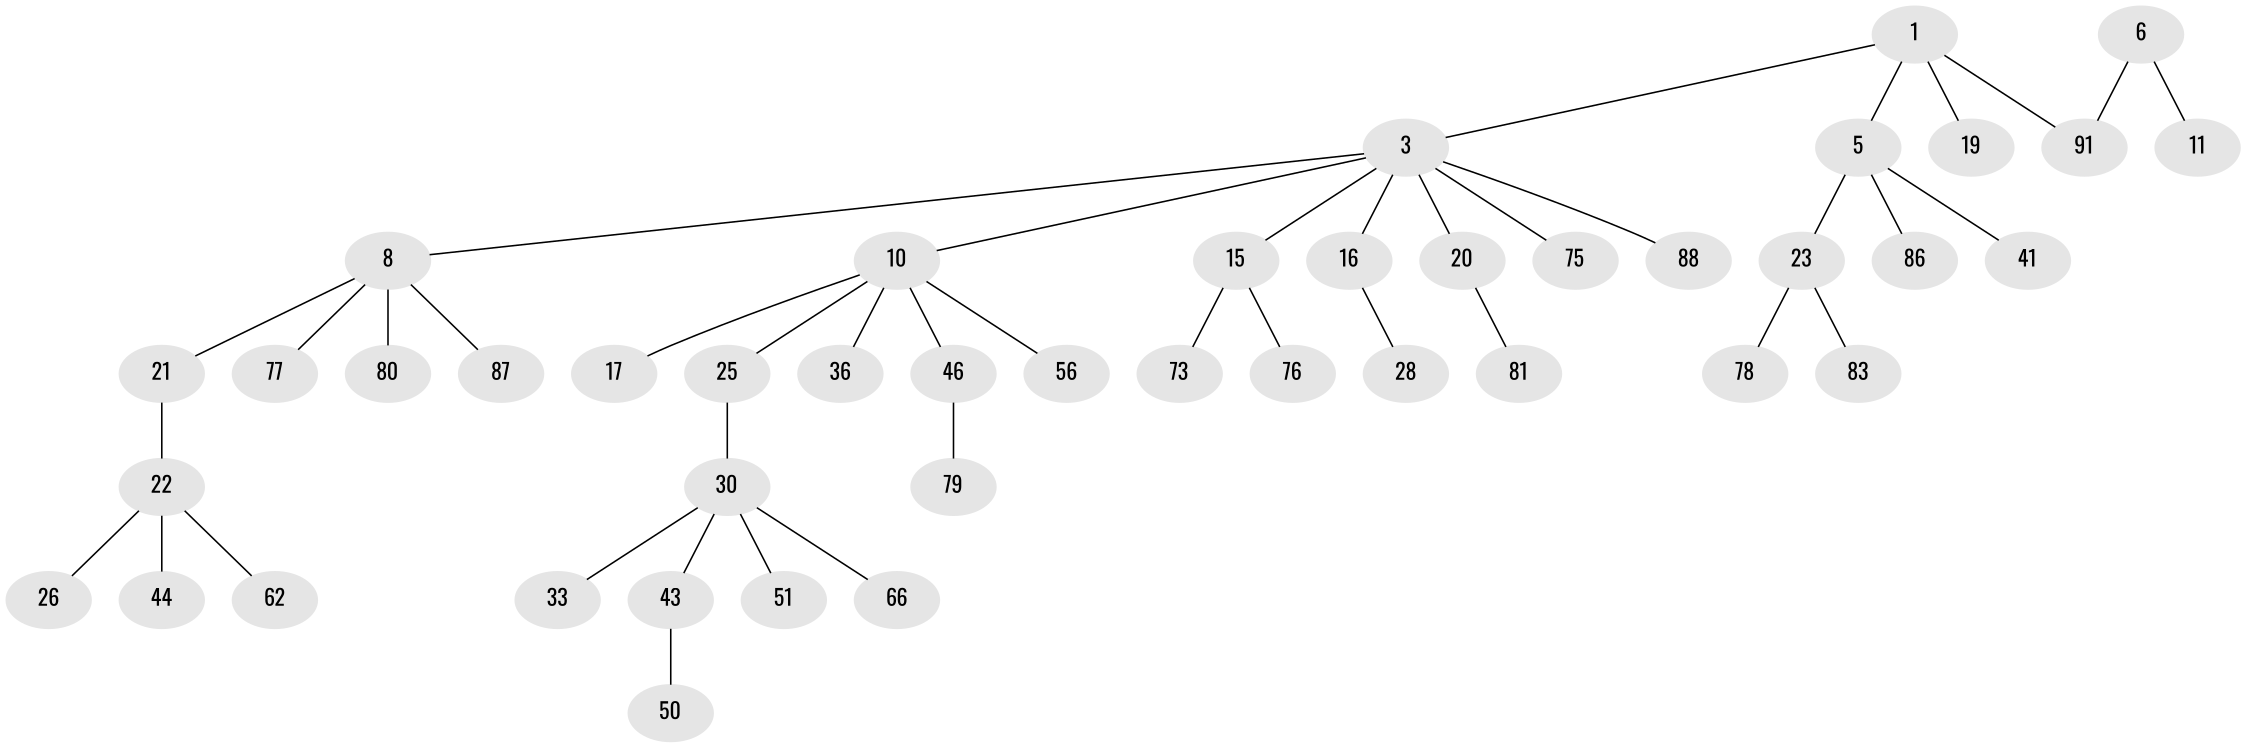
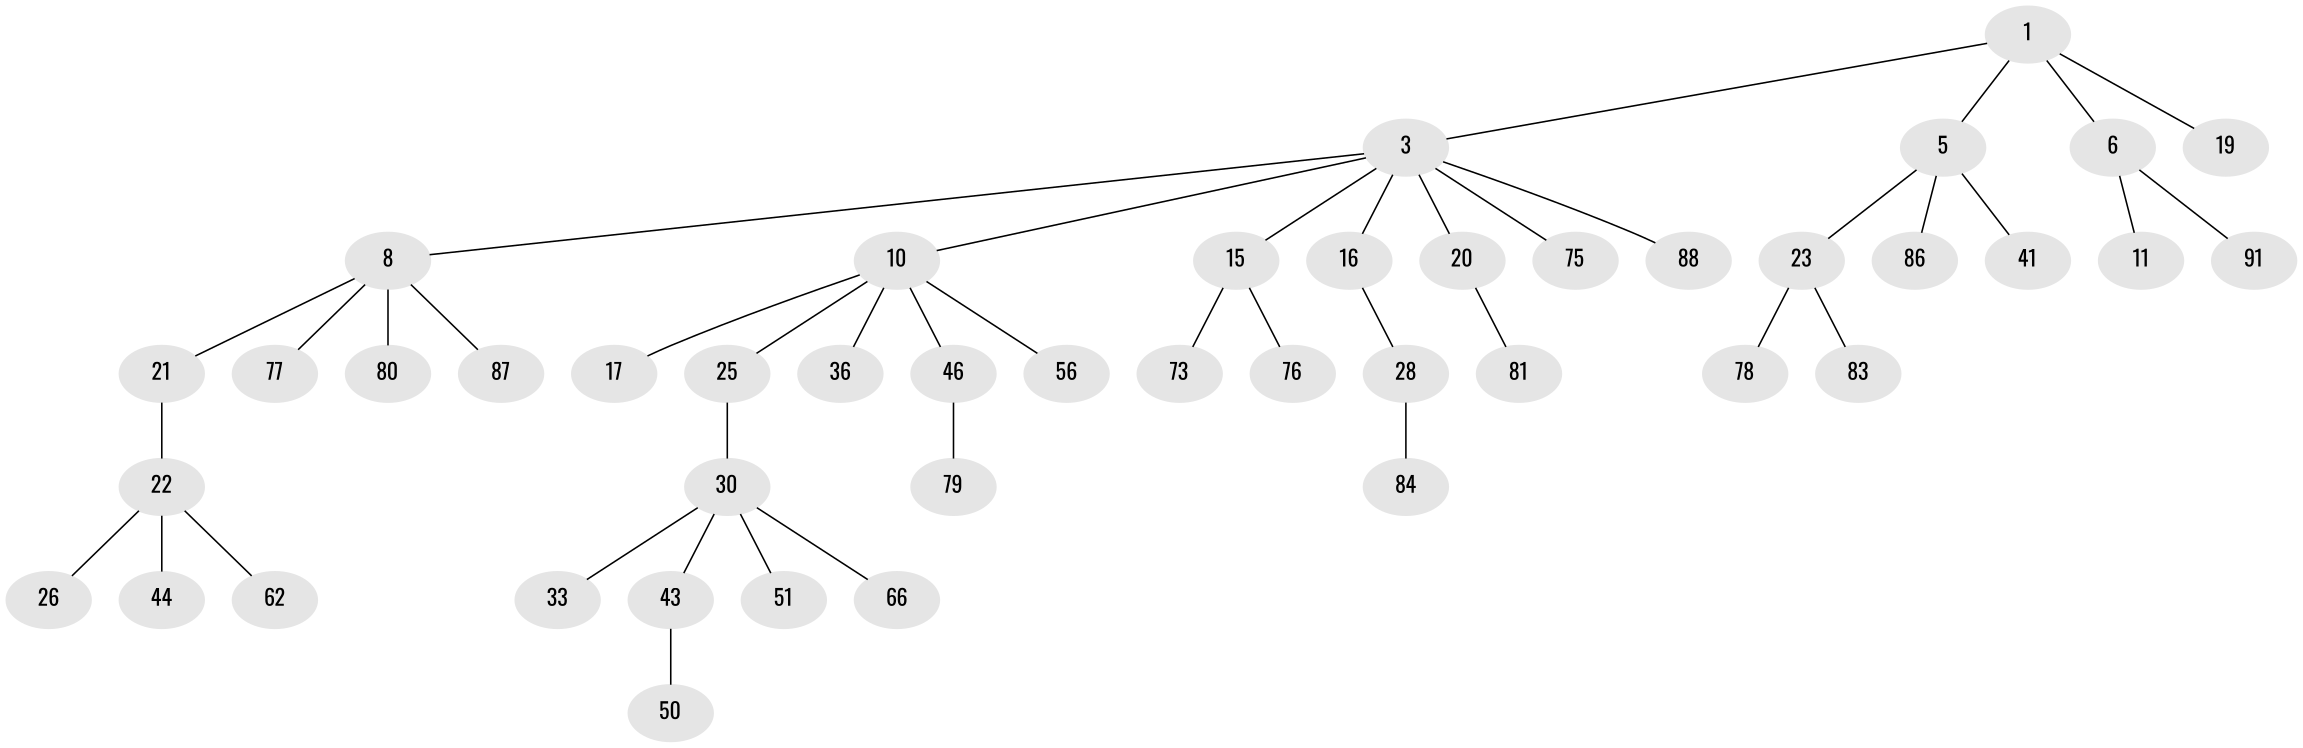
edge "1" -- "91": now "1" -- "6"
node "84": added
